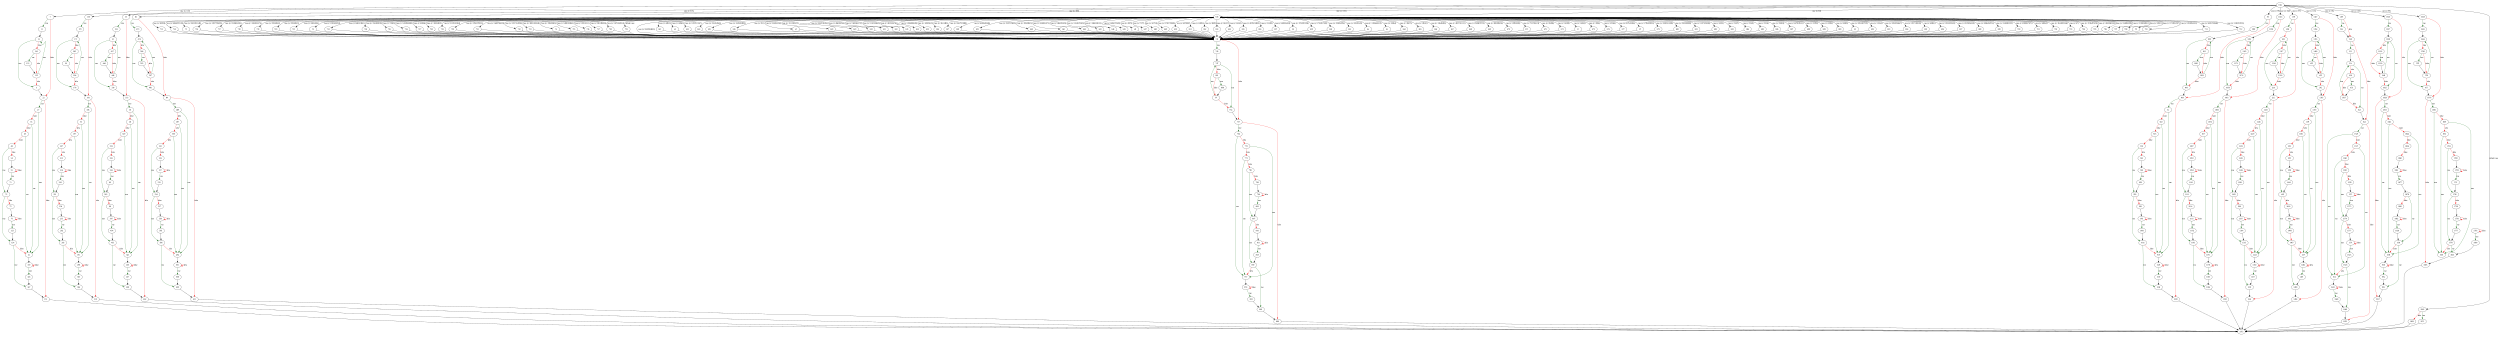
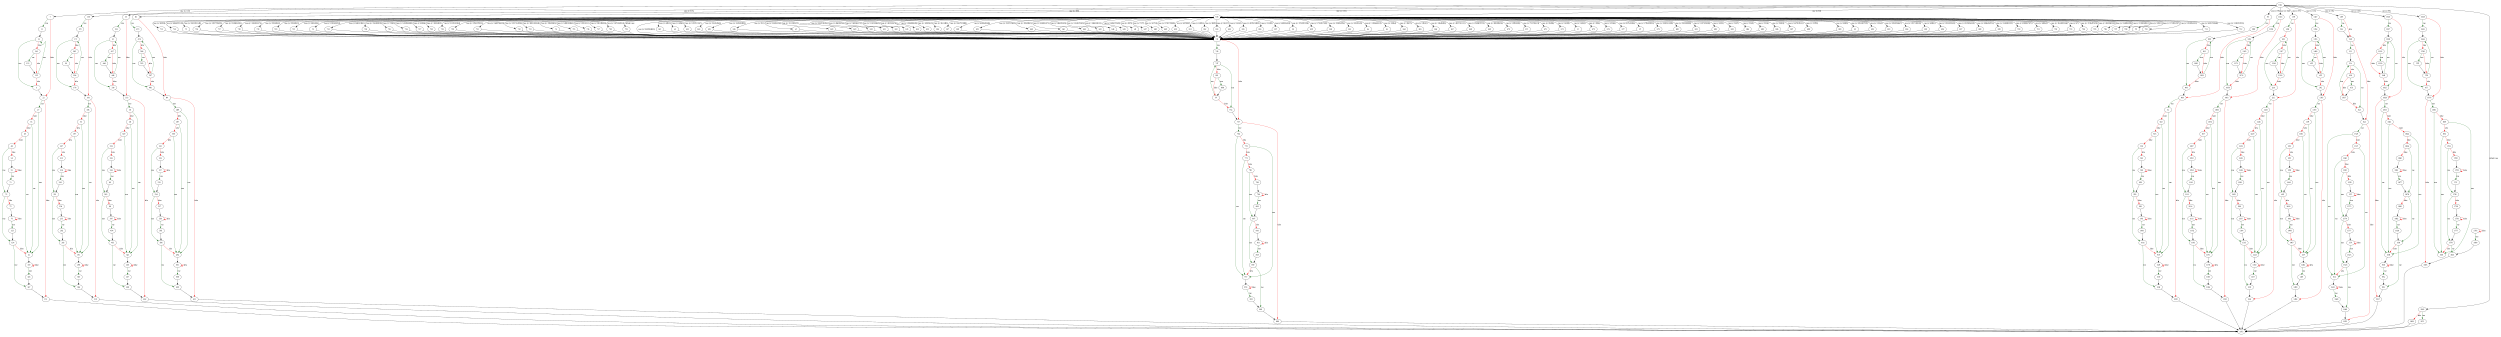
node "689": removed
edge "1854" -> "1878": added, label "true"
